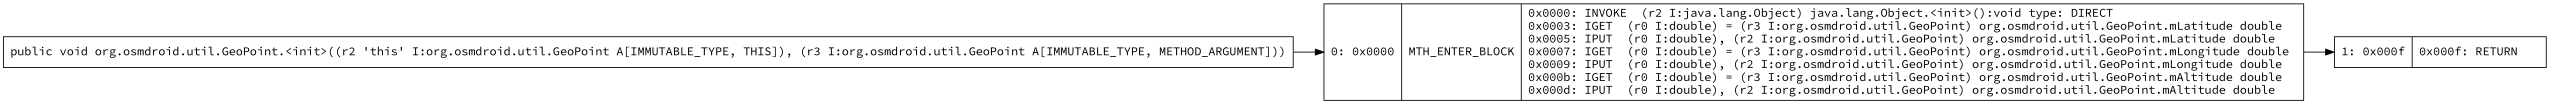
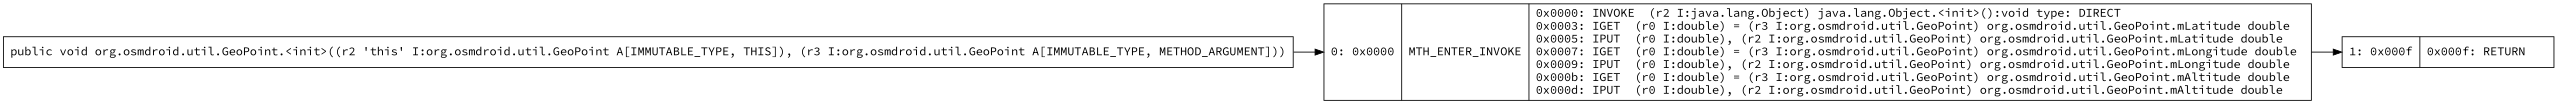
node "0: 0x0000": text "MTH_ENTER_BLOCK" -> "MTH_ENTER_INVOKE"
